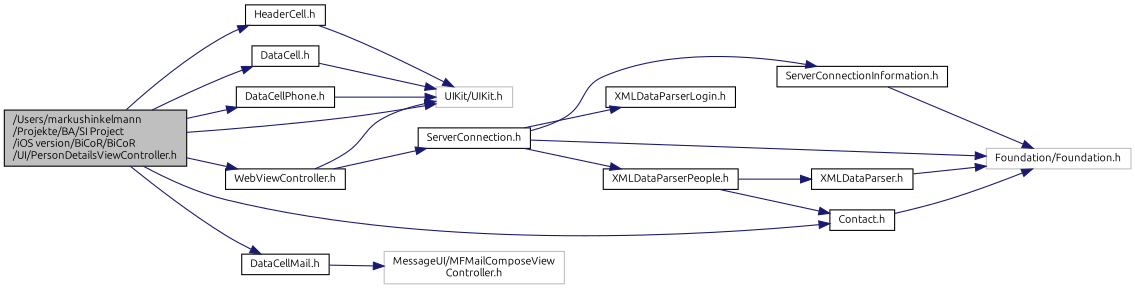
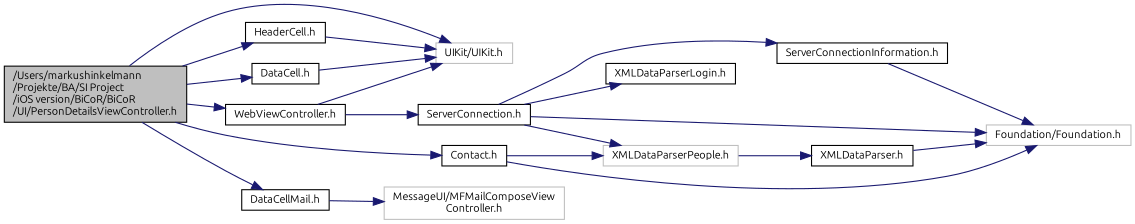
node "DataCellPhone.h": removed
node "XMLDataParserPeople.h": color black -> grey75
edge "XMLDataParserPeople.h" -> "Contact.h": reversed
